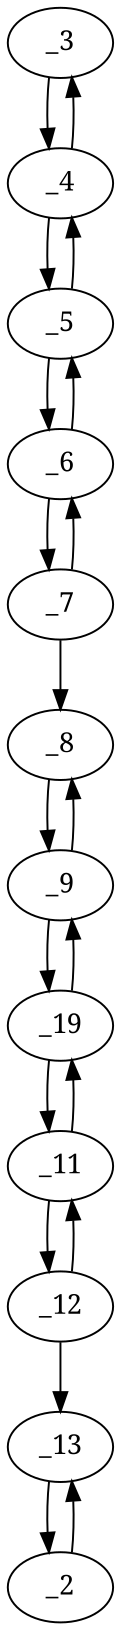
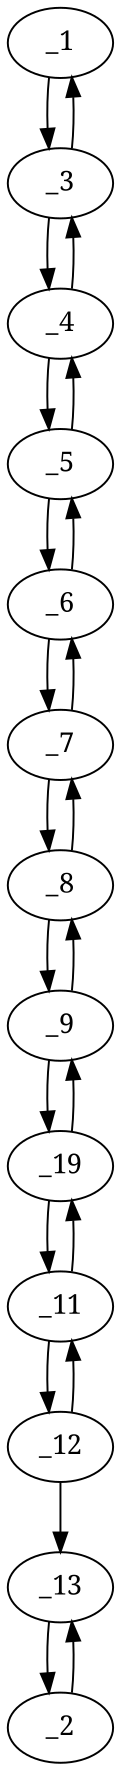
node "_1": added
edge "_8" -> "_7": added
